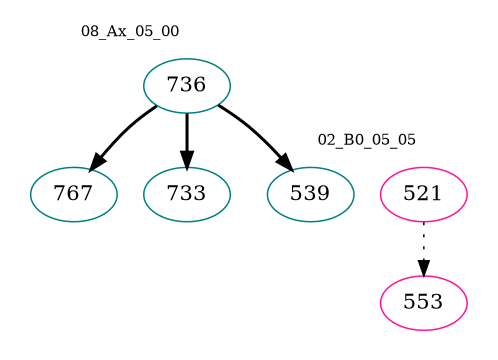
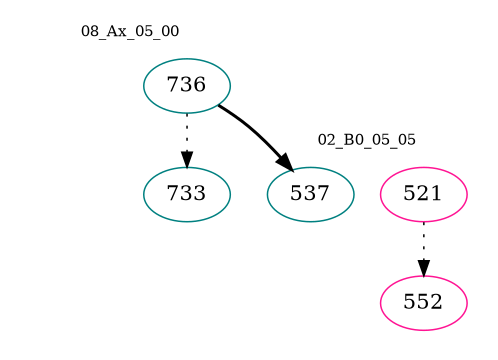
edge "736" -> "733": style bold -> dotted
node "767": removed
node "539": label "539" -> "537"
node "553": label "553" -> "552"
